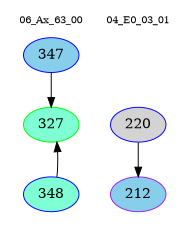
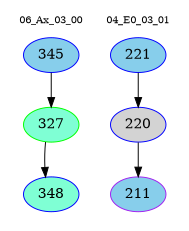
cluster "06_Ax_63_00": label "06_Ax_63_00" -> "06_Ax_03_00"
node "347": label "347" -> "345"
node "221": added
edge "348" -> "327": reversed
node "212": label "212" -> "211"
